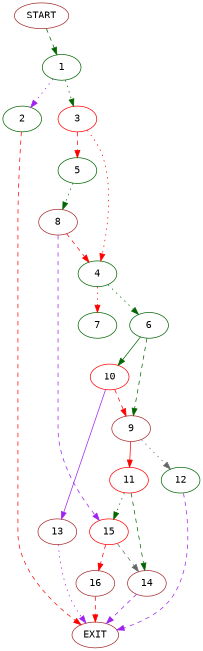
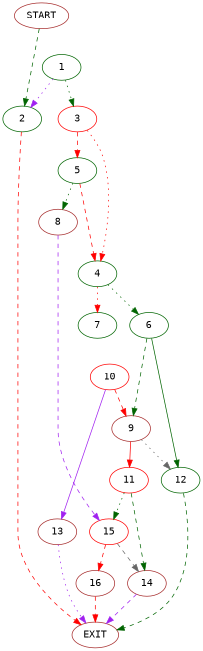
edge "START" -> "1": now "START" -> "2"
edge "8" -> "4": now "5" -> "4"
edge "6" -> "10": now "6" -> "12"
edge "12" -> "EXIT": color purple -> darkgreen
